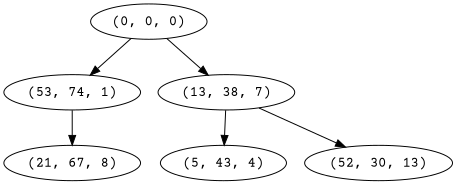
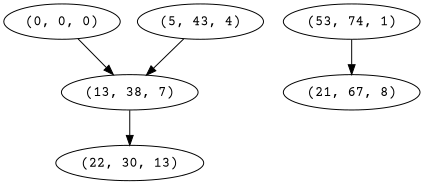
edge "(0, 0, 0)" -> "(53, 74, 1)": removed
edge "(13, 38, 7)" -> "(5, 43, 4)": reversed
node "(52, 30, 13)": label "(52, 30, 13)" -> "(22, 30, 13)"
